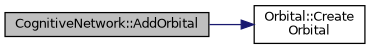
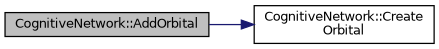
node "Orbital::Create Orbital": label "Orbital::Create Orbital" -> "CognitiveNetwork::Create Orbital"
